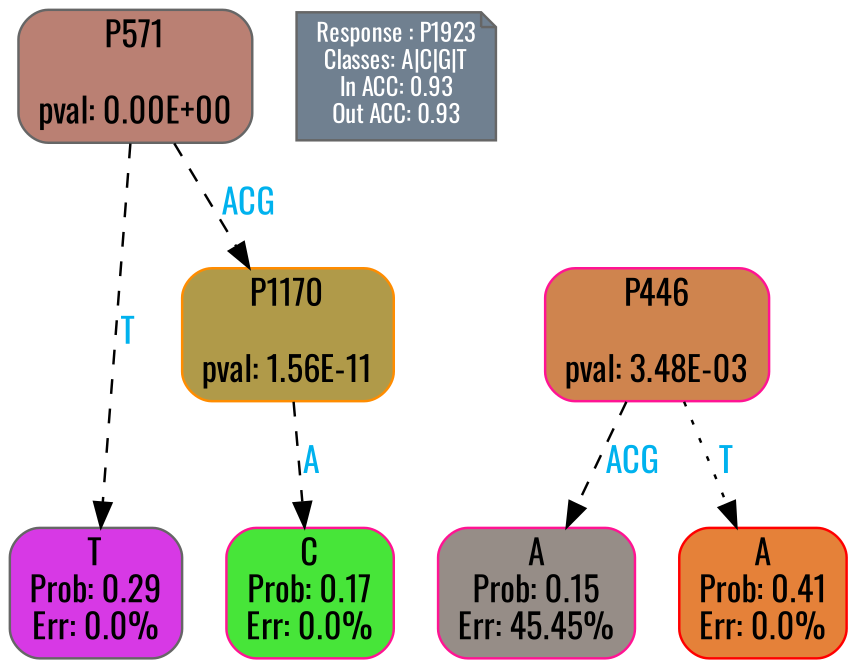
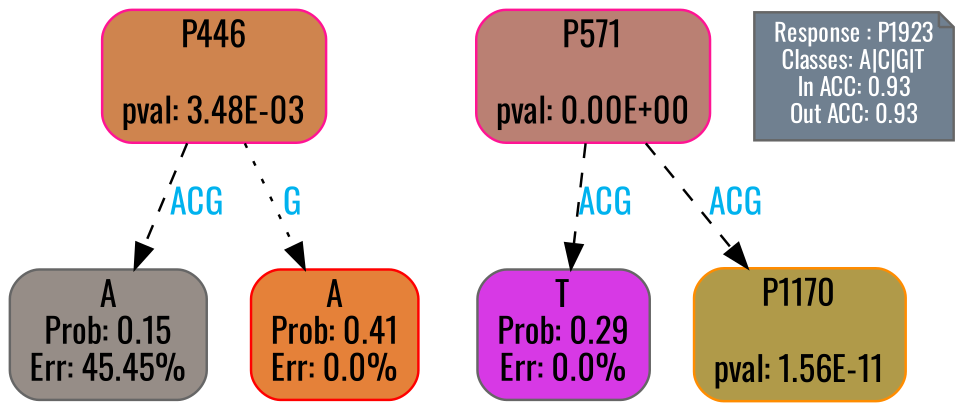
node "P571 pval: 0.00E+00": color gray40 -> deeppink
edge "P571 pval: 0.00E+00" -> "T Prob: 0.29 Err: 0.0%": label "T" -> "ACG"
edge "P446 pval: 3.48E-03" -> "A Prob: 0.41 Err: 0.0%": label "T" -> "G"
node "C Prob: 0.17 Err: 0.0%": removed
node "A Prob: 0.15 Err: 45.45%": color deeppink -> gray40
